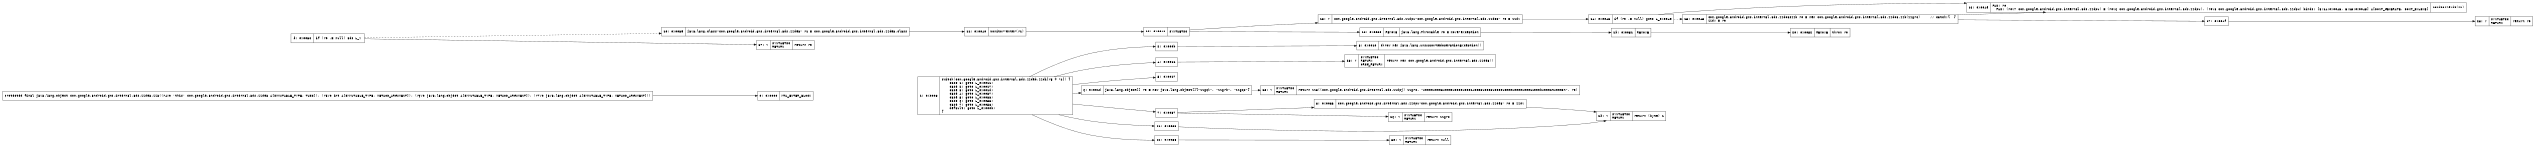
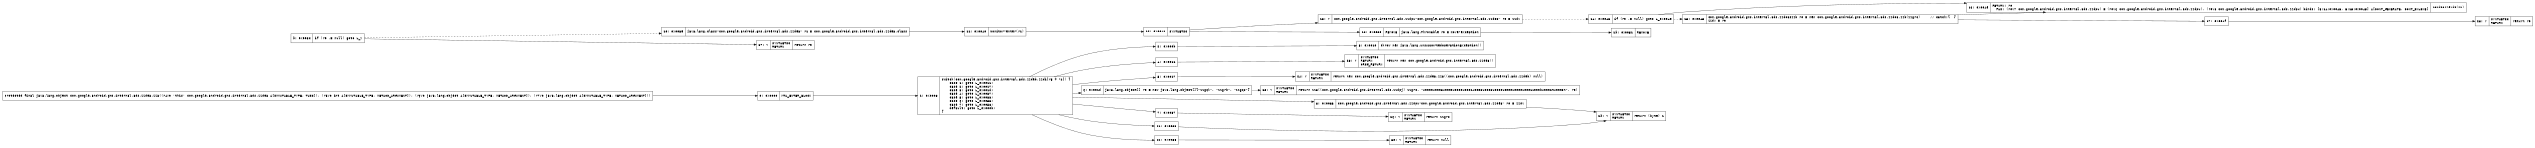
node "16: 0x004e": text "PHI: r0" -> "RETURN: r0"
edge "13: ?" -> "14: 0x0043": style solid -> dashed
node "20: 0x0052": removed
node "9: 0x003c": text "if (r0 != null) ads L_?" -> "if (r0 != null) goto L_?"
node "24: ?": added
edge "0: 0x0000" -> "1: 0x0008": added
edge "7: 0x0037" -> "8: 0x003a": now "1: 0x0008" -> "8: 0x003a"
